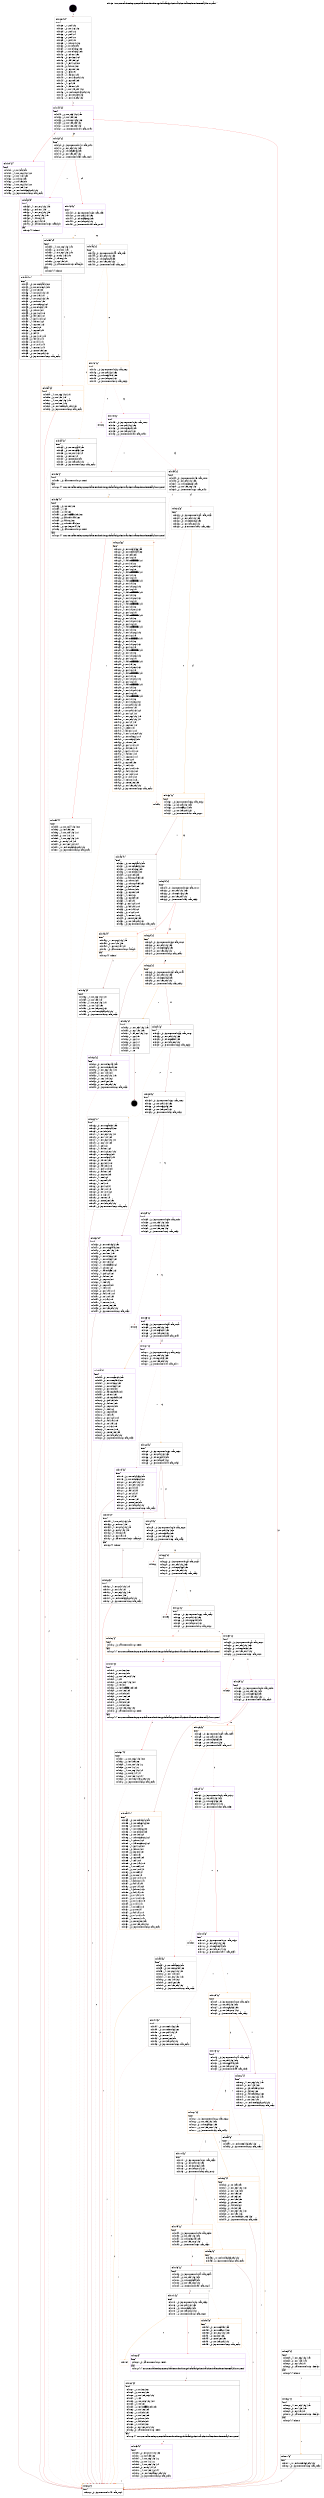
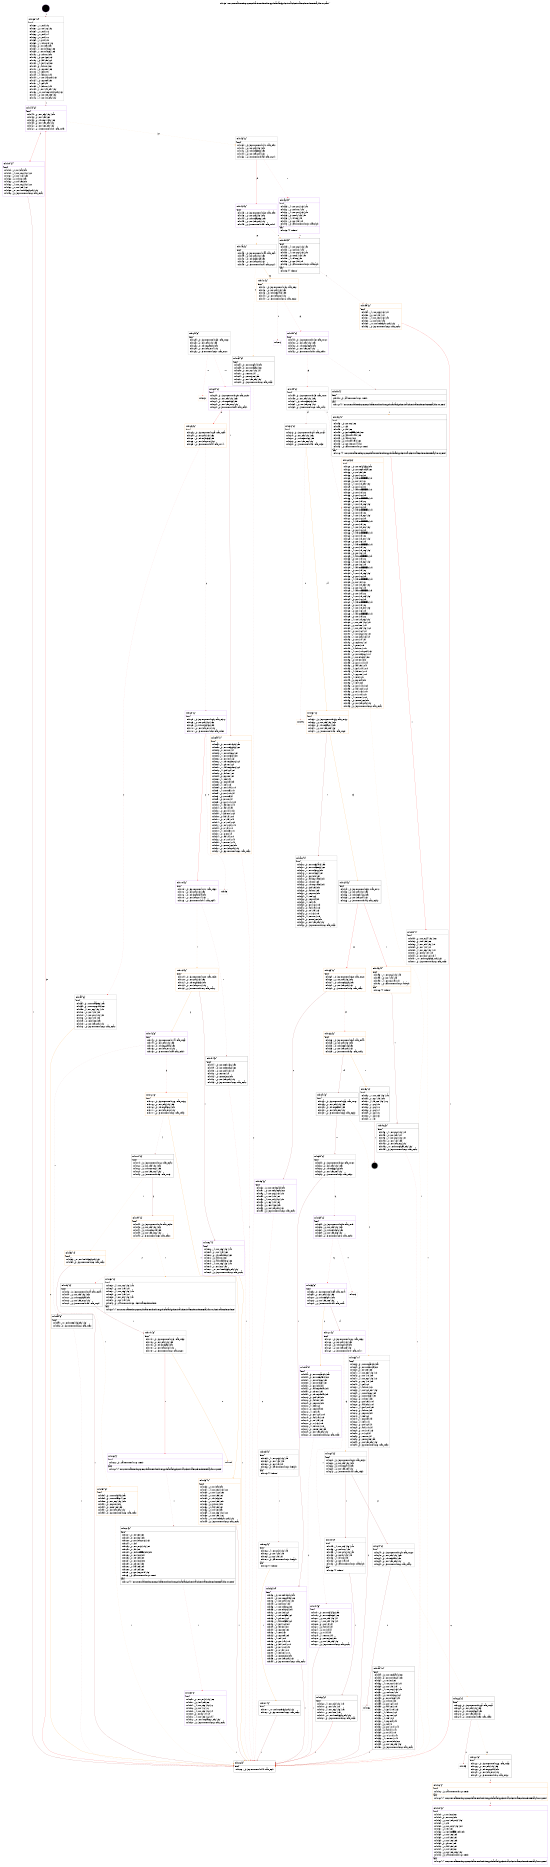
edge "0x401a5d [29]" -> "0x401a7a [107]": now "0x401a5d [29]" -> "0x401b9d [29]"
node "0x401e30 [26]": added
edge "0x401681 [28]" -> "0x40169d [28]": removed, label "11"
node "0x401b51 [42]": removed
